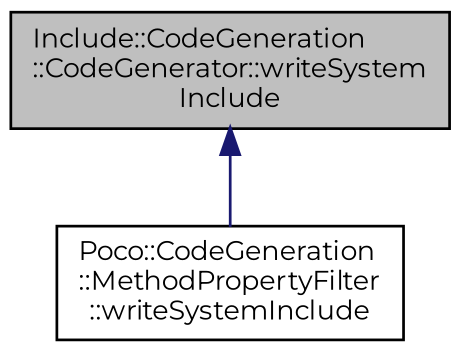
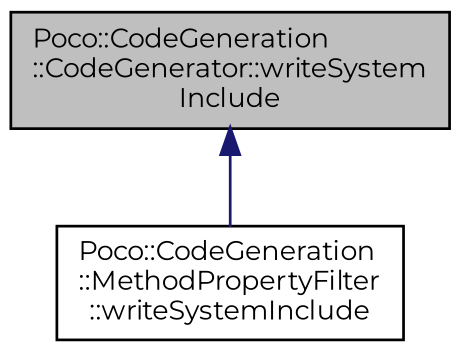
node "Include::CodeGeneration ::CodeGenerator::writeSystem Include": label "Include::CodeGeneration ::CodeGenerator::writeSystem Include" -> "Poco::CodeGeneration ::CodeGenerator::writeSystem Include"
